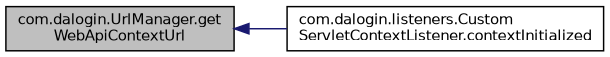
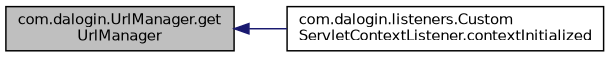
node "com.dalogin.UrlManager.get WebApiContextUrl": label "com.dalogin.UrlManager.get WebApiContextUrl" -> "com.dalogin.UrlManager.get UrlManager"
